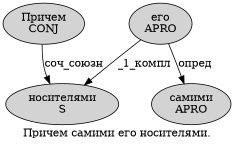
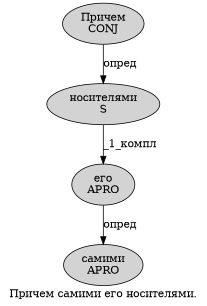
edge "его APRO" -> "носителями S": reversed
edge "Причем CONJ" -> "носителями S": label "соч_союзн" -> "опред"
